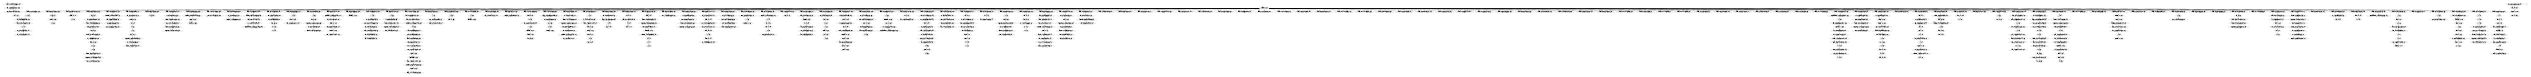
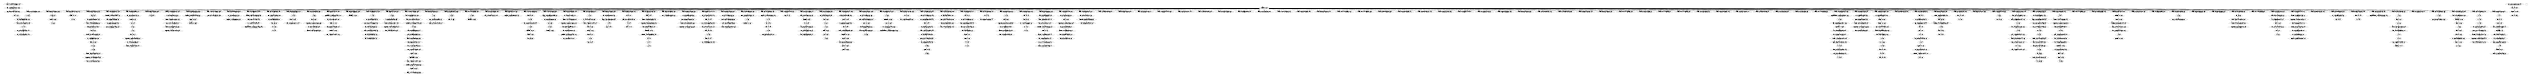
node "('alicia', 119.61053358977644, 574)": label "('alicia', 119.61053358977644, 574)" -> "('casually', 119.61053358977644, 574)"
